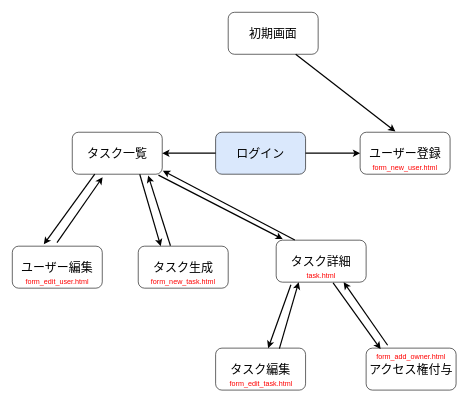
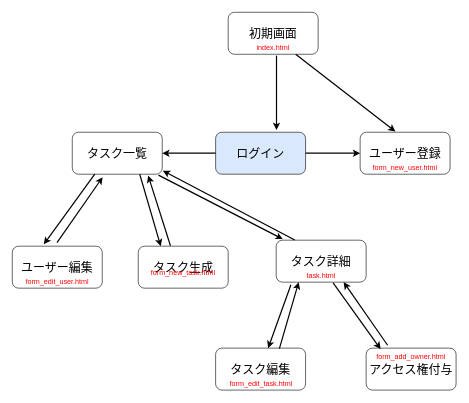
node "index.html": added
edge "初期画面" -> "ログイン": added
node "form_new_task.html": moved (183, 282) -> (183, 273)
